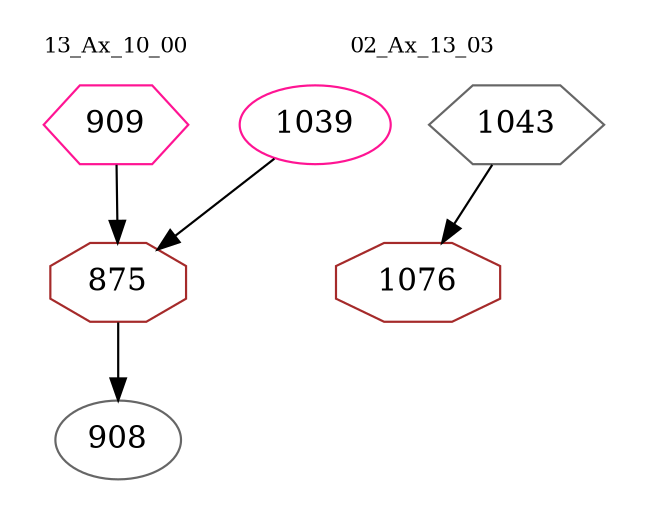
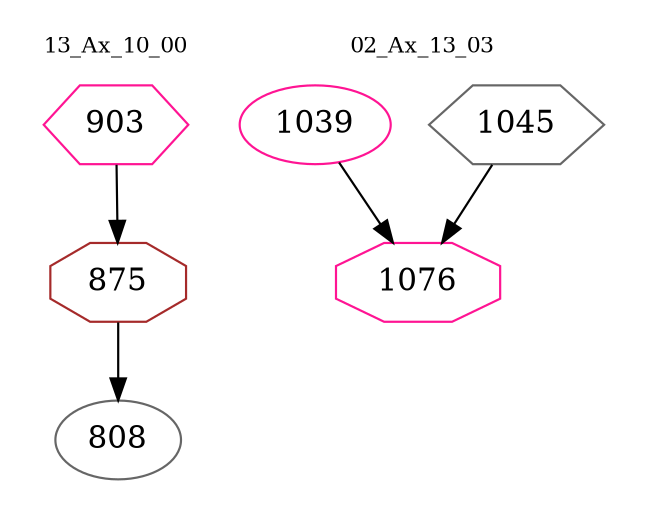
node "909": label "909" -> "903"
node "1043": label "1043" -> "1045"
edge "1039" -> "875": now "1039" -> "1076"
node "1076": color brown -> deeppink
node "908": label "908" -> "808"
